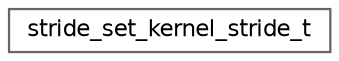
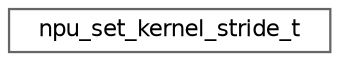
node "stride_set_kernel_stride_t": label "stride_set_kernel_stride_t" -> "npu_set_kernel_stride_t"
